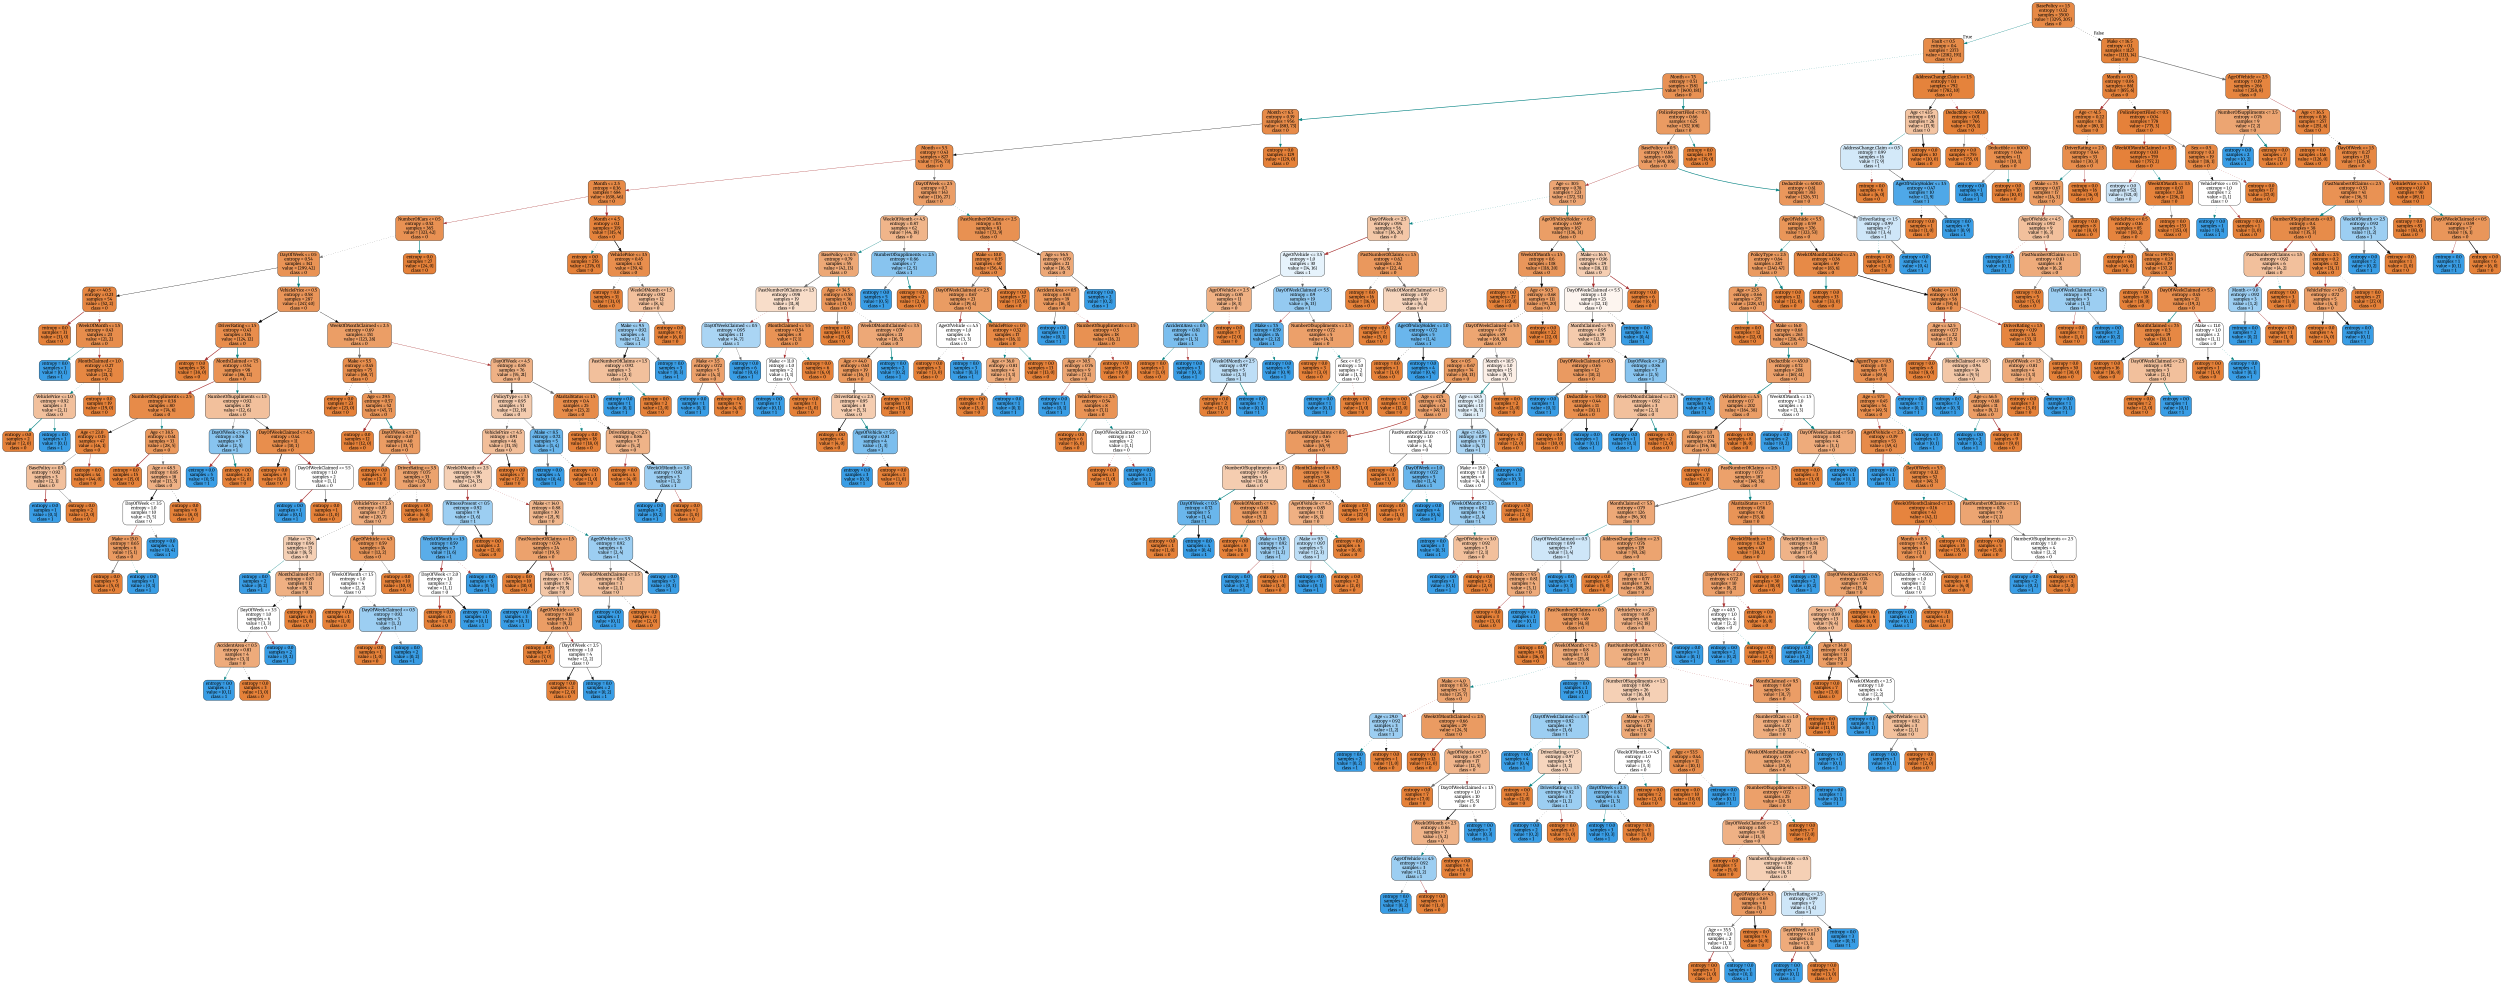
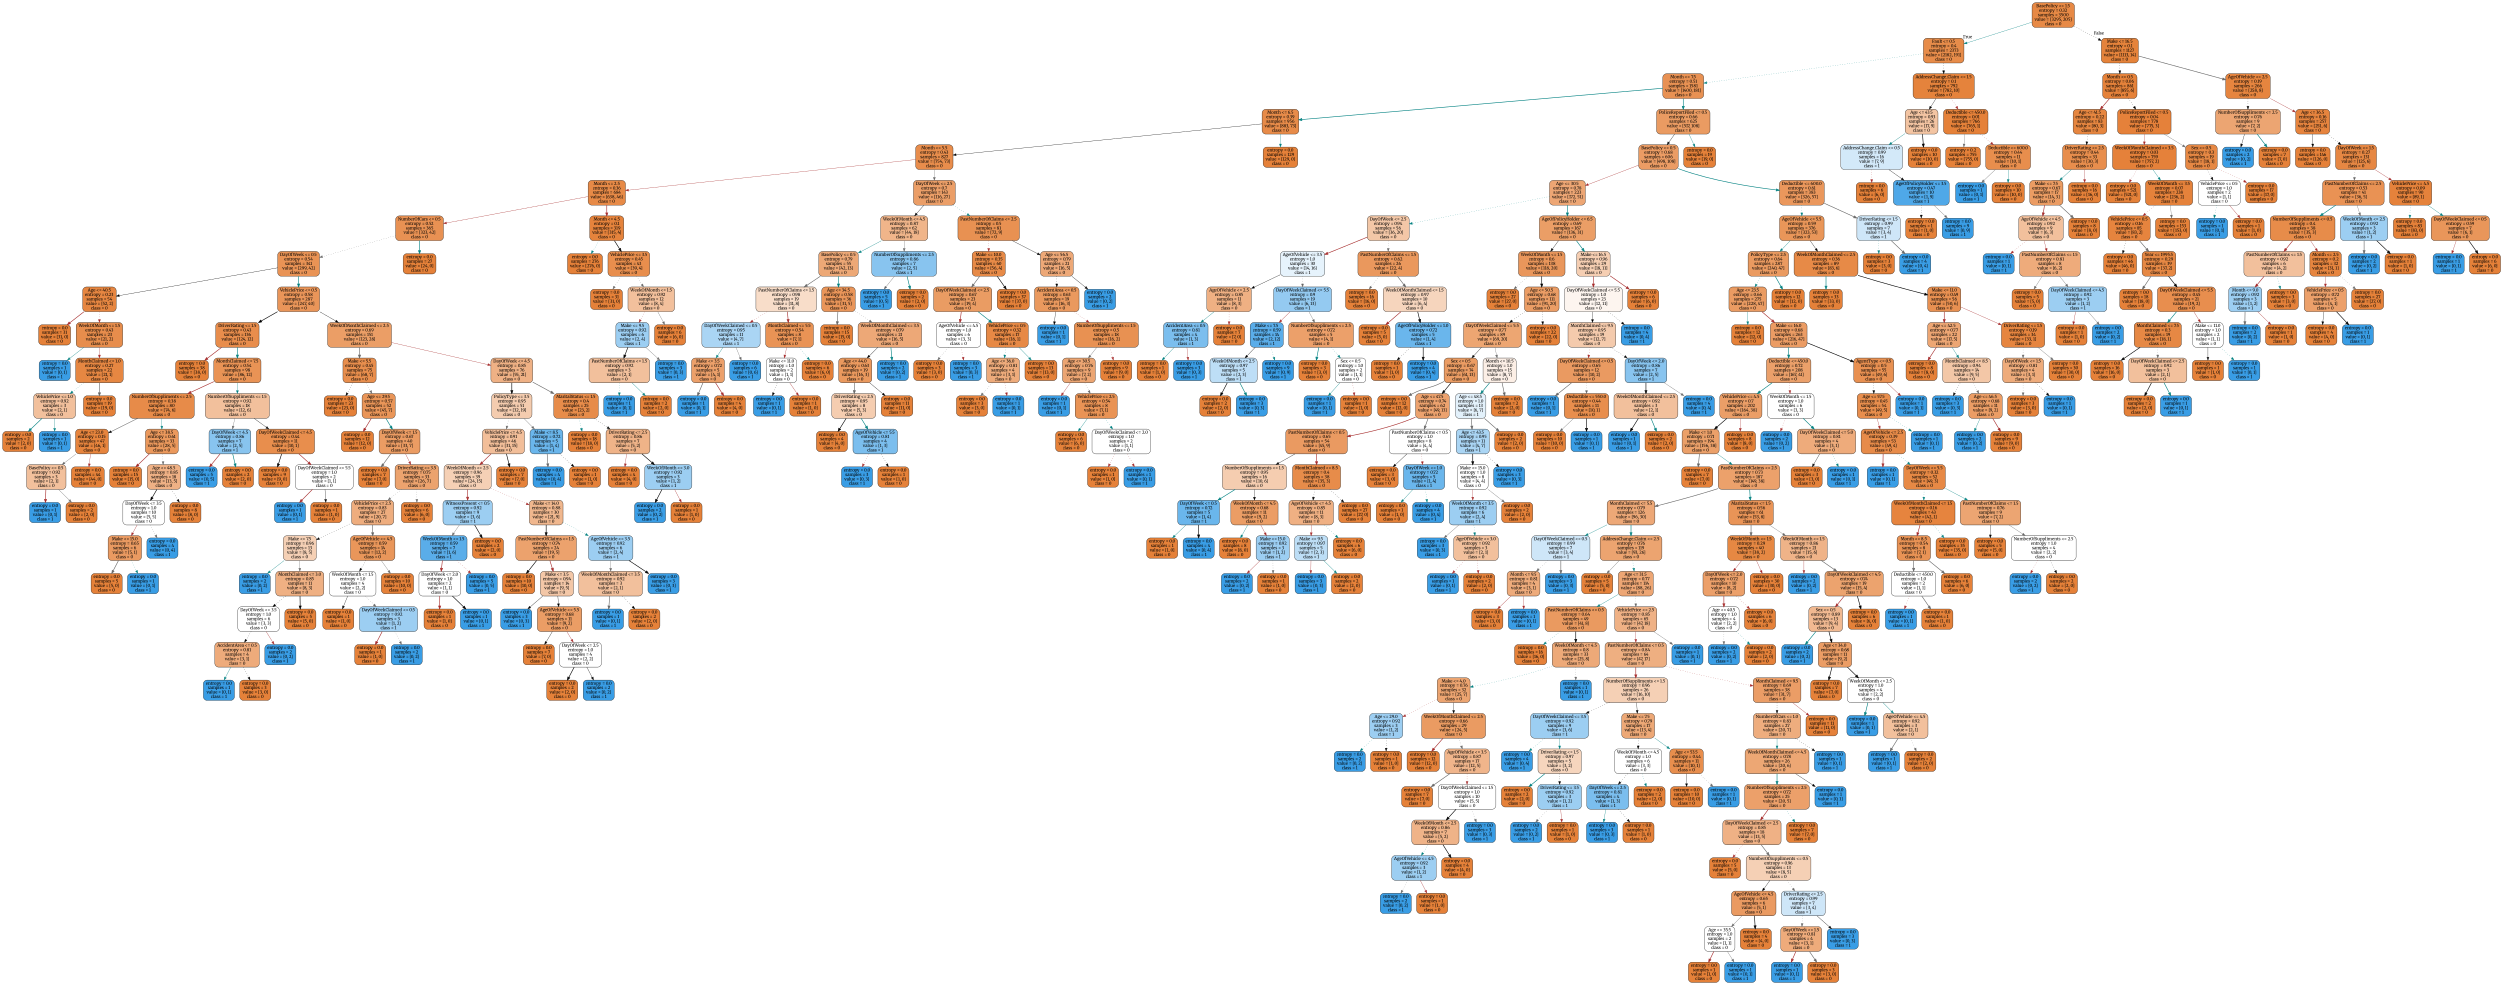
node "entropy = 0.0 samples = 755 value = [755, 0] class = 0": label "entropy = 0.0 samples = 755 value = [755, 0] class = 0" -> "entropy = 0.2 samples = 755 value = [755, 0] class = 0"
node "entropy = 0.0 samples = 521 value = [521, 0] class = 0": fillcolor #cee6f8 -> #e58139
node "entropy = 0.0 samples = 17 value = [17, 0] class = 0": label "entropy = 0.0 samples = 17 value = [17, 0] class = 0" -> "entropy = 0.0 samples = 17 value = [17, 0] samples = 0"
